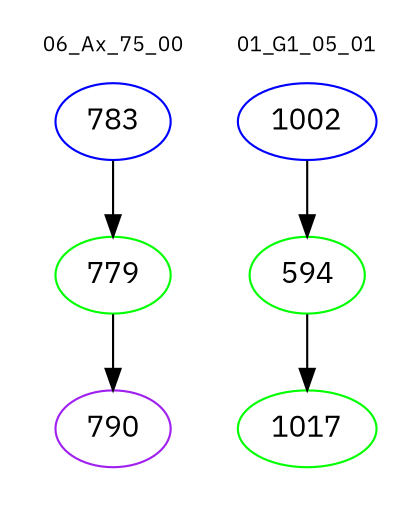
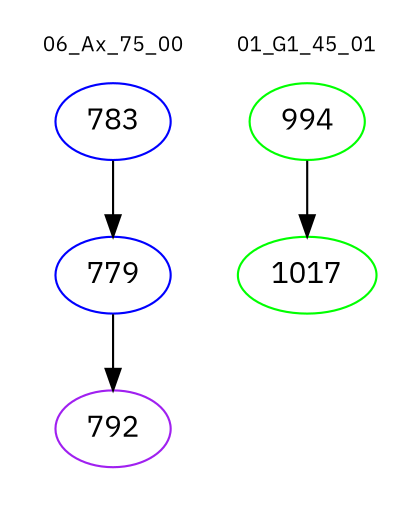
cluster "01_G1_05_01": label "01_G1_05_01" -> "01_G1_45_01"
node "1002": removed
node "779": color green -> blue
node "594": label "594" -> "994"
node "790": label "790" -> "792"
